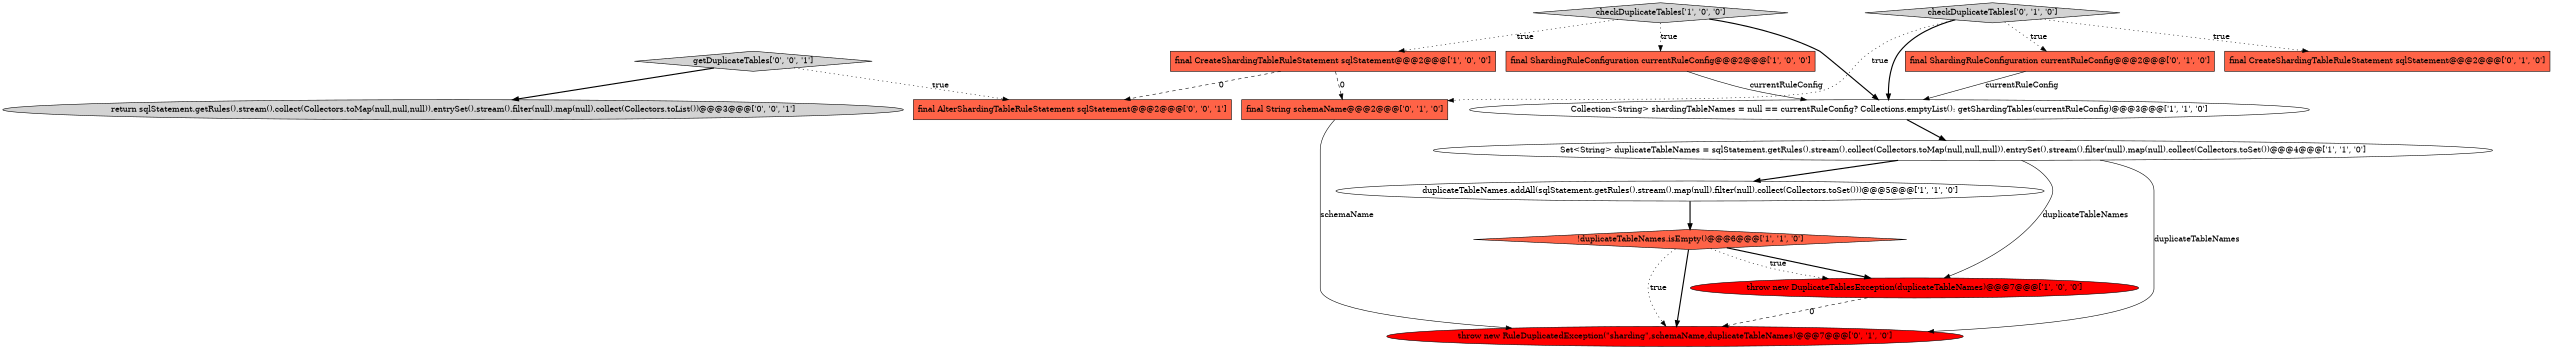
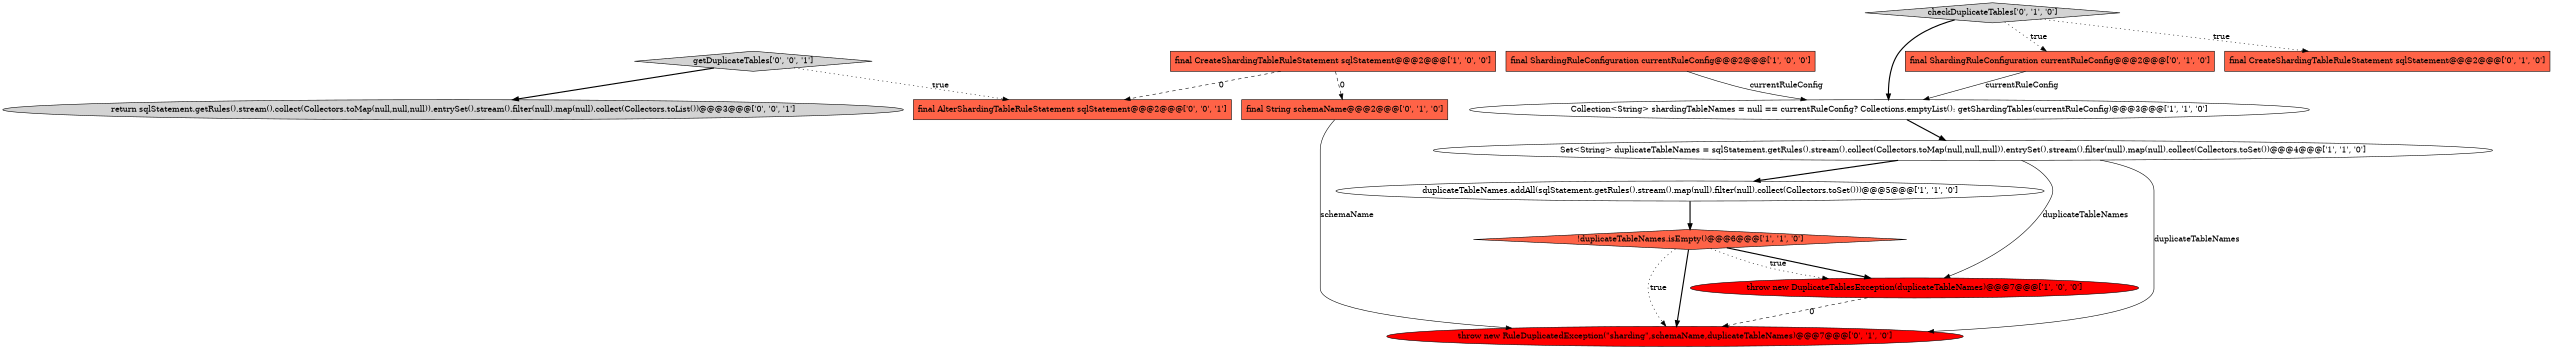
node "checkDuplicateTables['1', '0', '0']": removed
edge "checkDuplicateTables['0', '1', '0']" -> "final String schemaName@@@2@@@['0', '1', '0']": removed, label "true"
